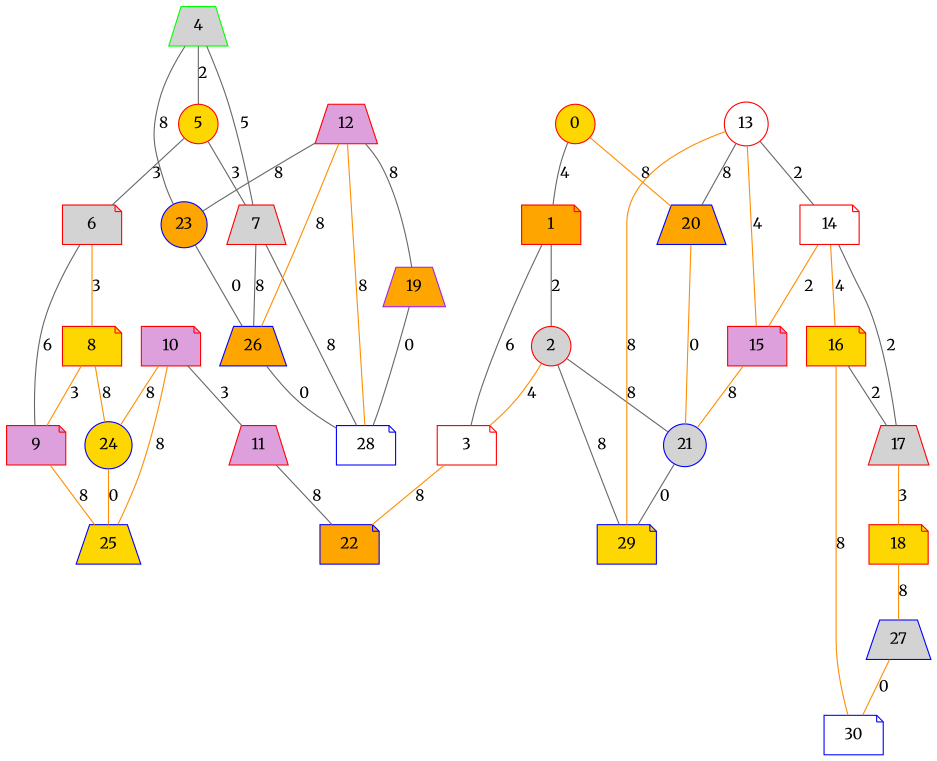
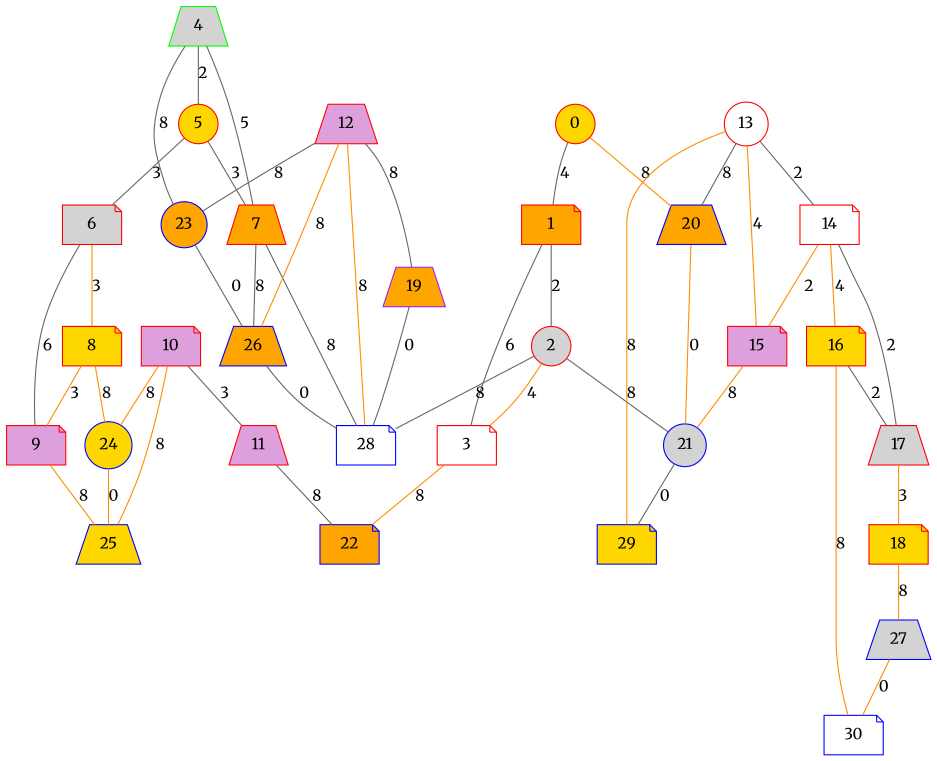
node "7": fillcolor lightgrey -> orange
edge "2" -- "29": now "2" -- "28"
